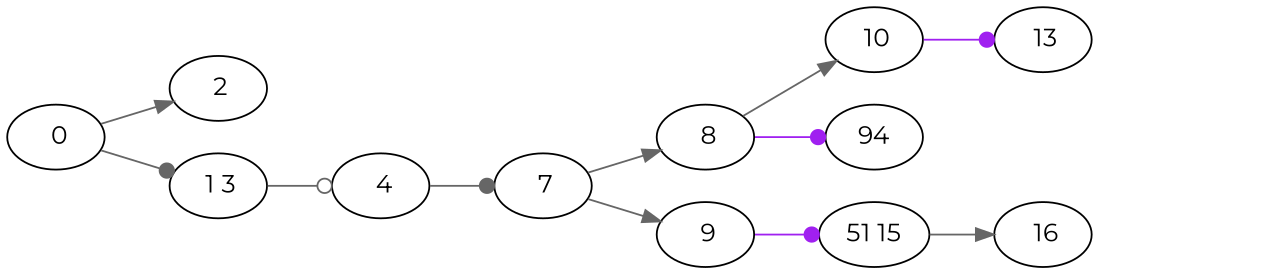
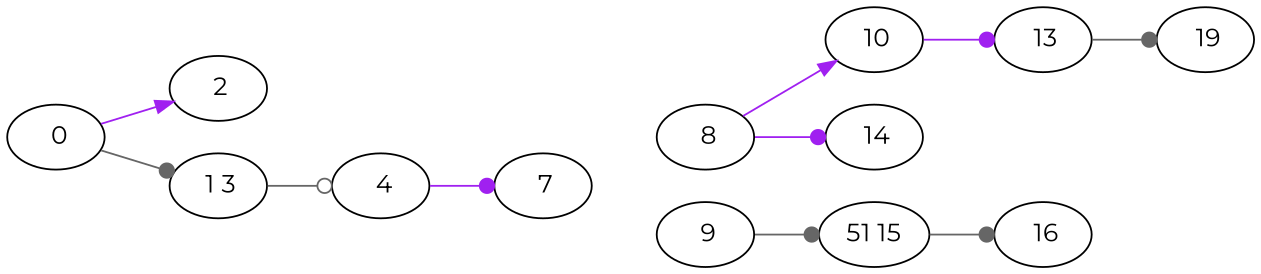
node "19": added
edge "8" -> "10": color gray40 -> purple
edge "0" -> "2": color gray40 -> purple
node "94": label "94" -> "14"
edge "7" -> "8": removed
edge "4" -> "7": color gray40 -> purple
edge "7" -> "9": removed
edge "9" -> "51 15": color purple -> gray40
edge "51 15" -> "16": arrowhead normal -> dot
